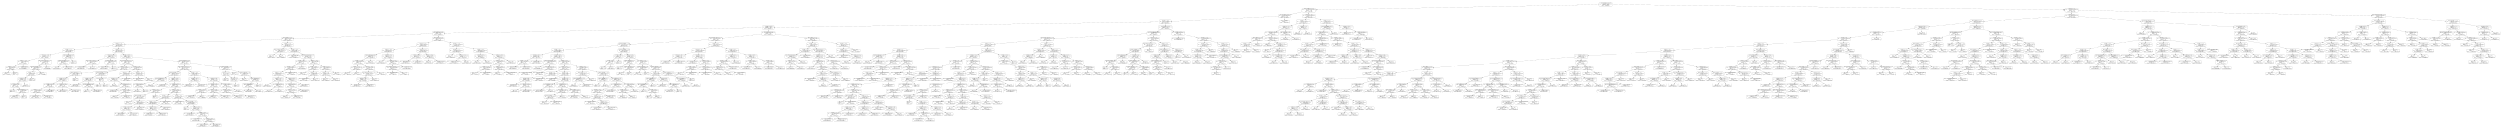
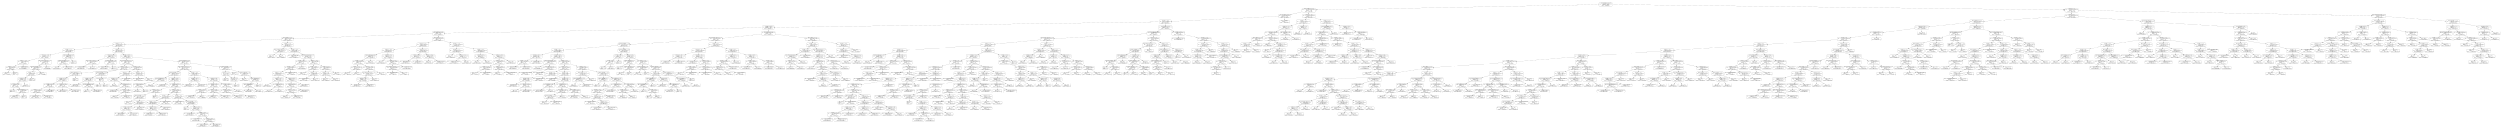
node "mse = 0.0 samples = 1 value = 156167015.0": added
node "mse = 5460677817876907.0 samples = 6 value = 47193314.6": removed
